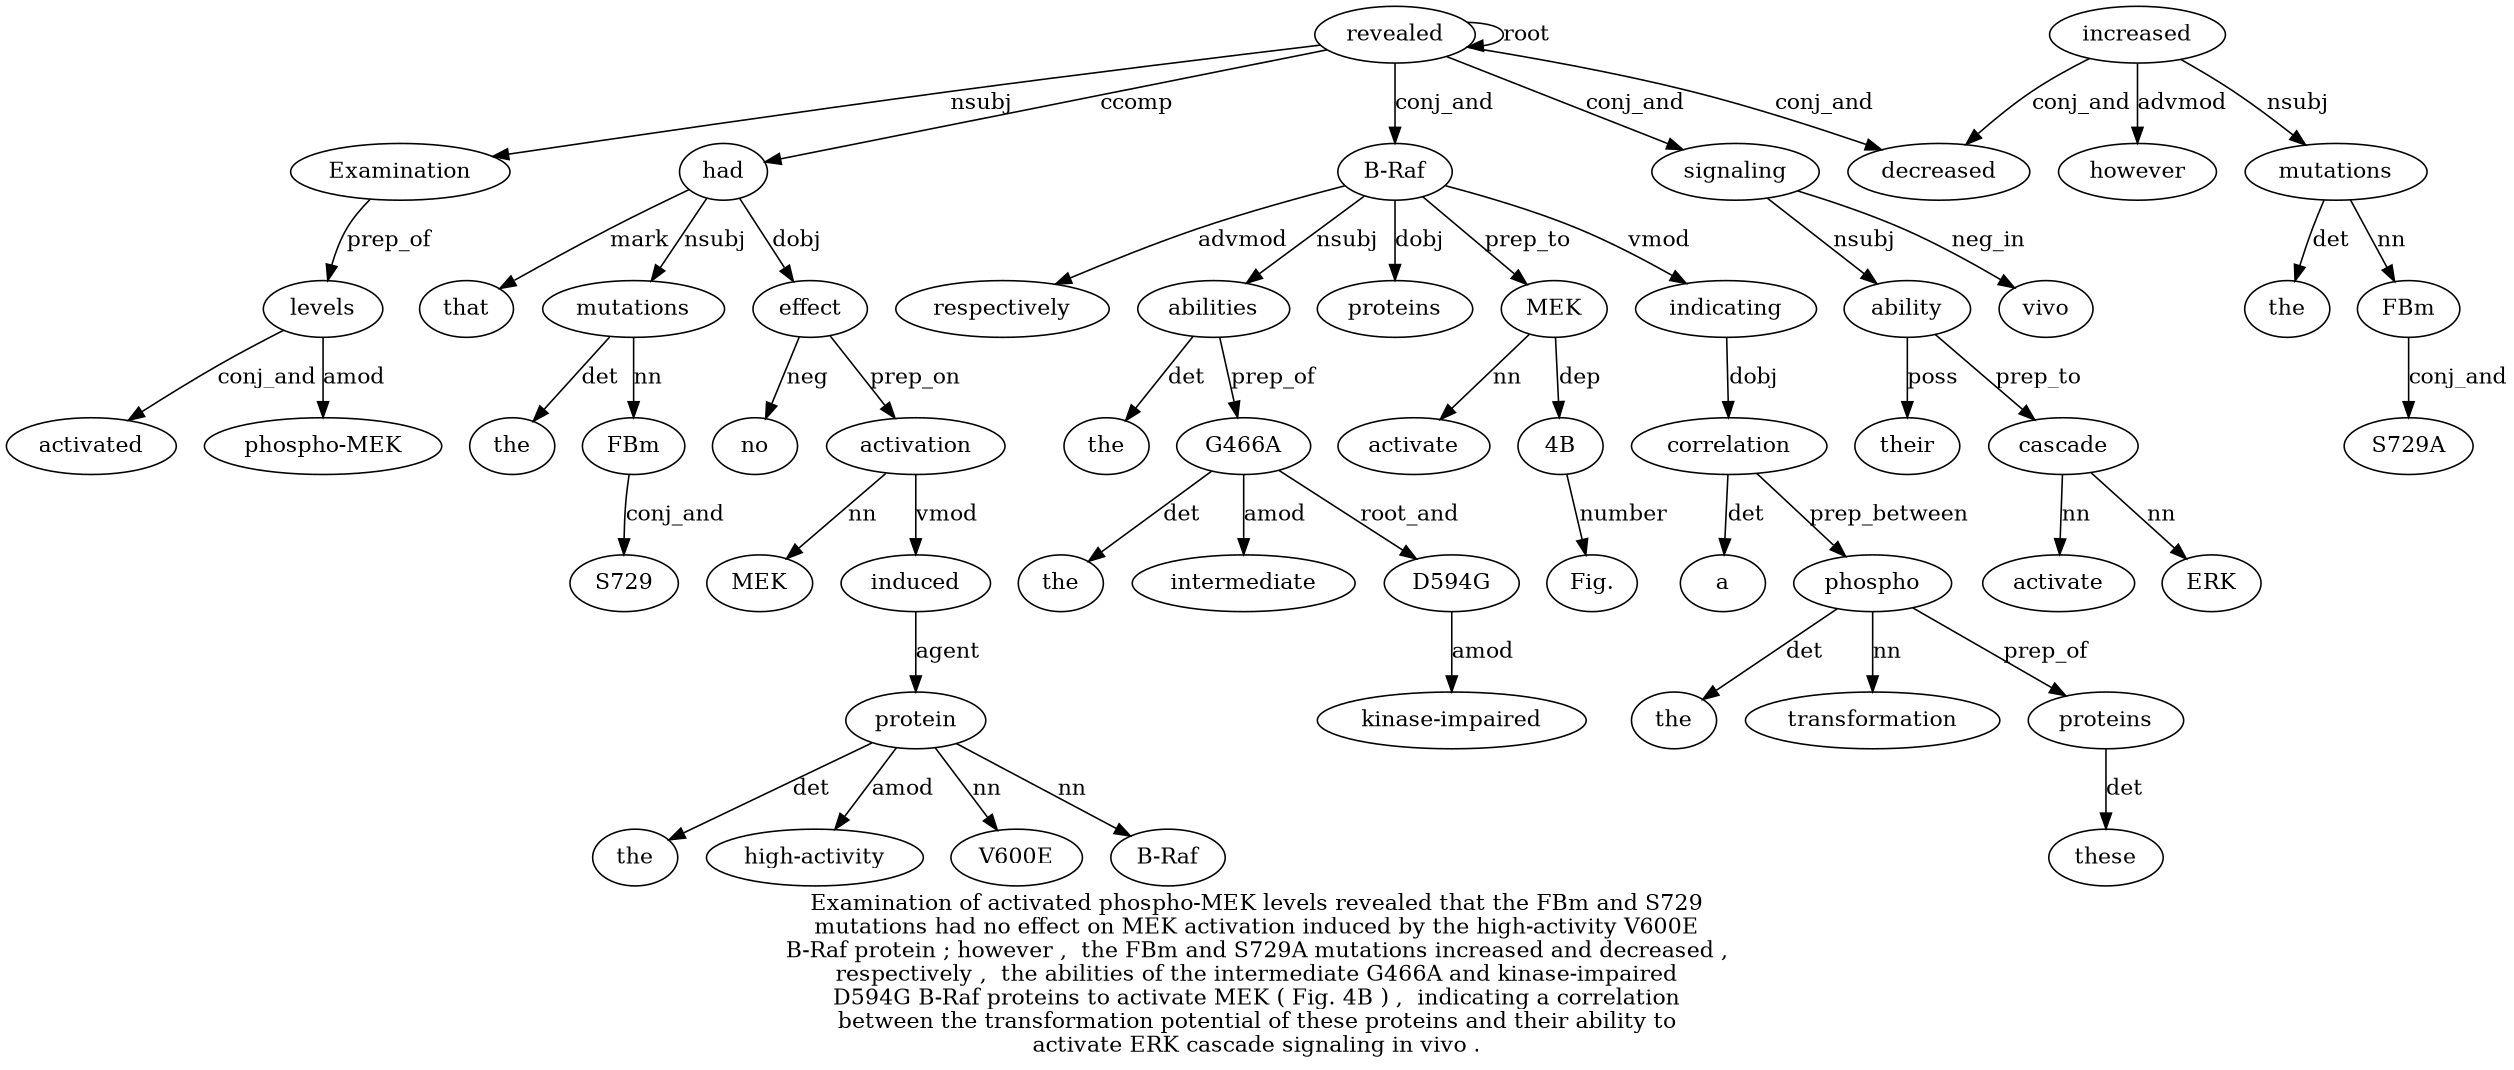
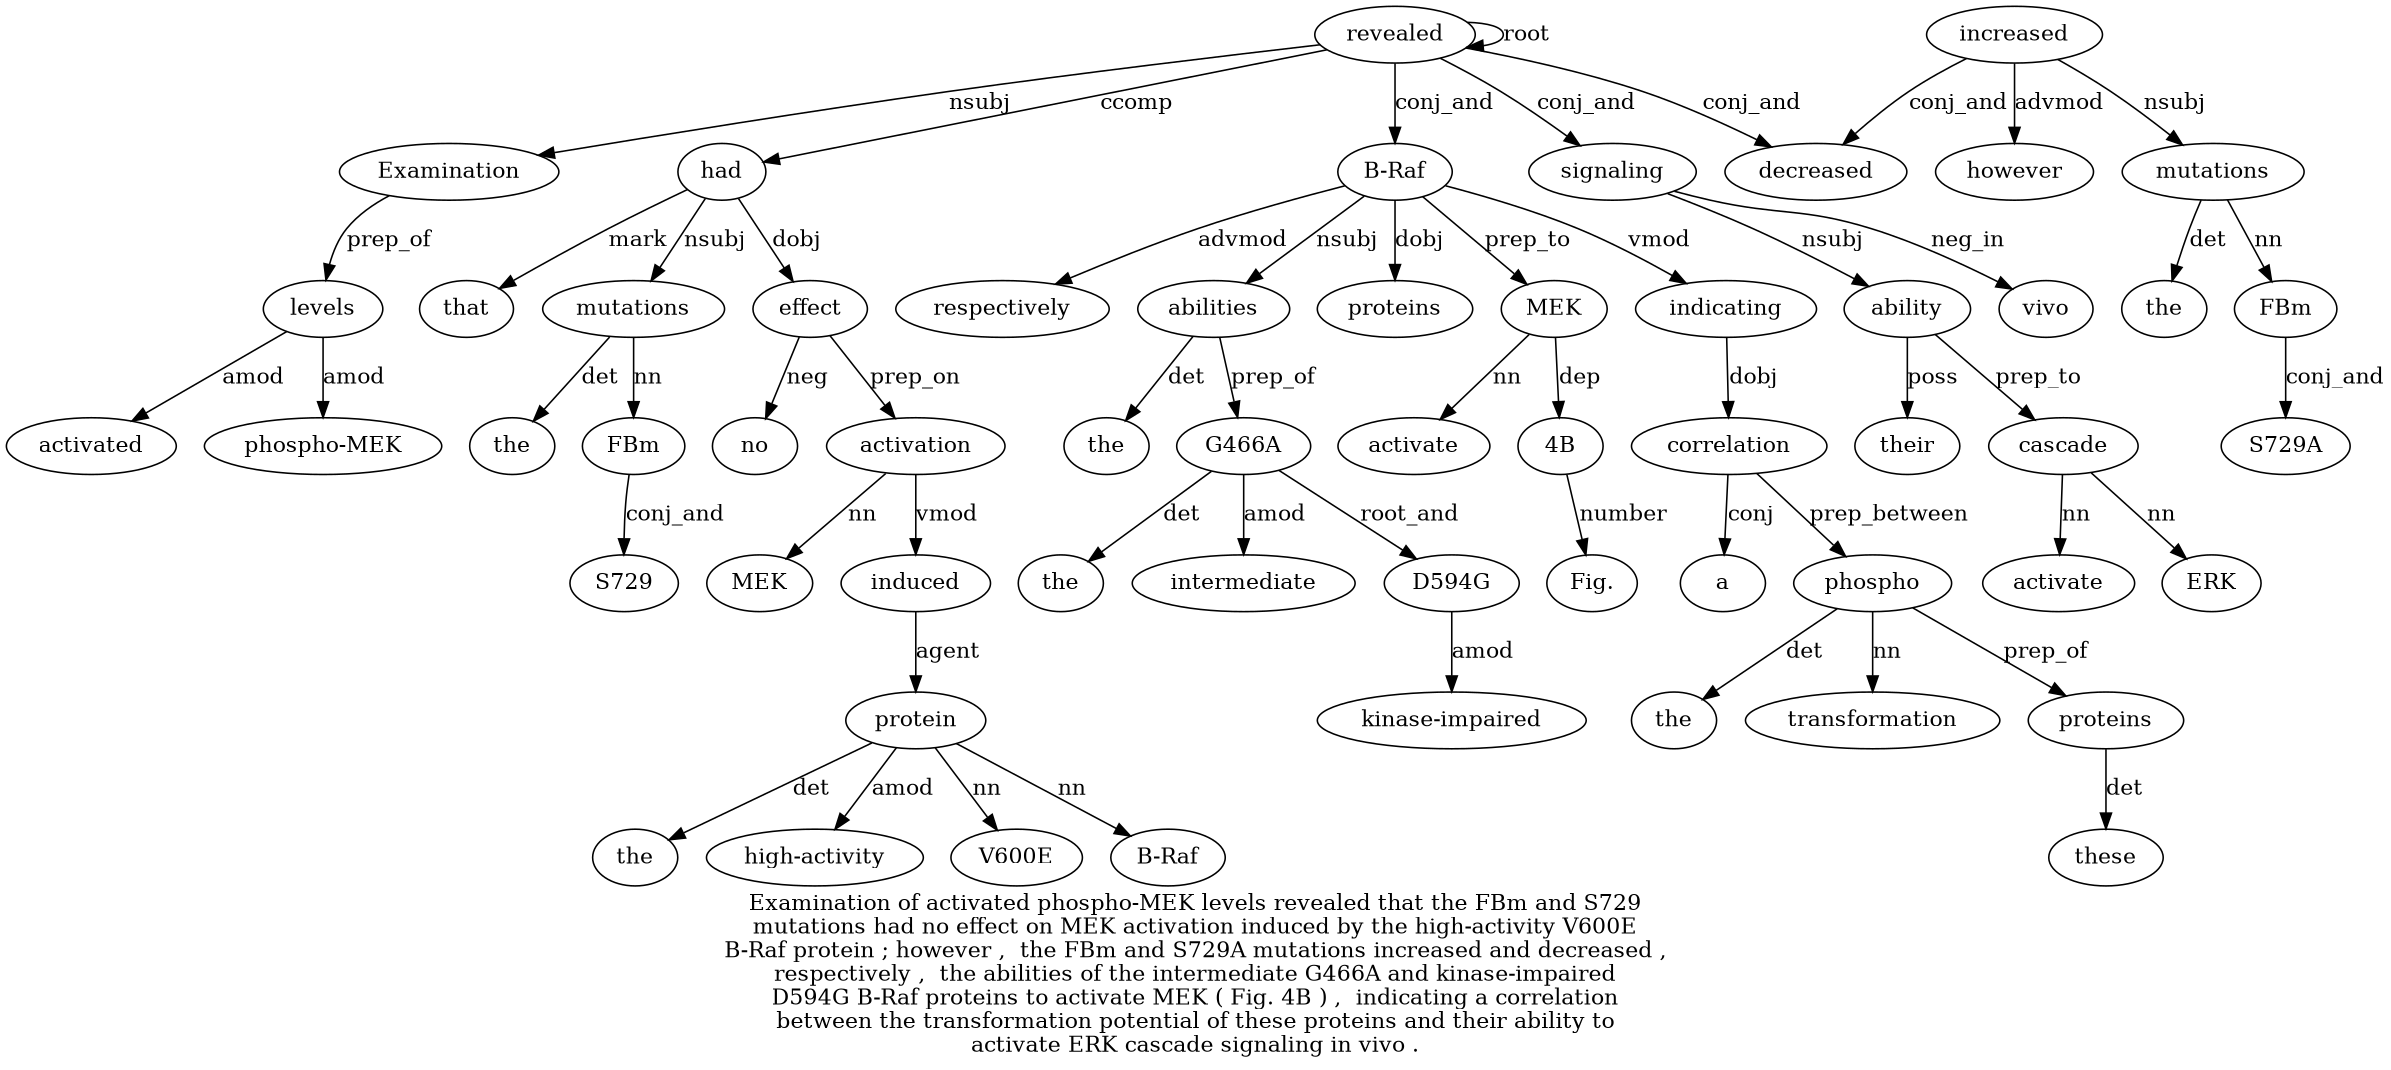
edge "levels" -> "activated": label "conj_and" -> "amod"
edge "correlation" -> "a": label "det" -> "conj"
